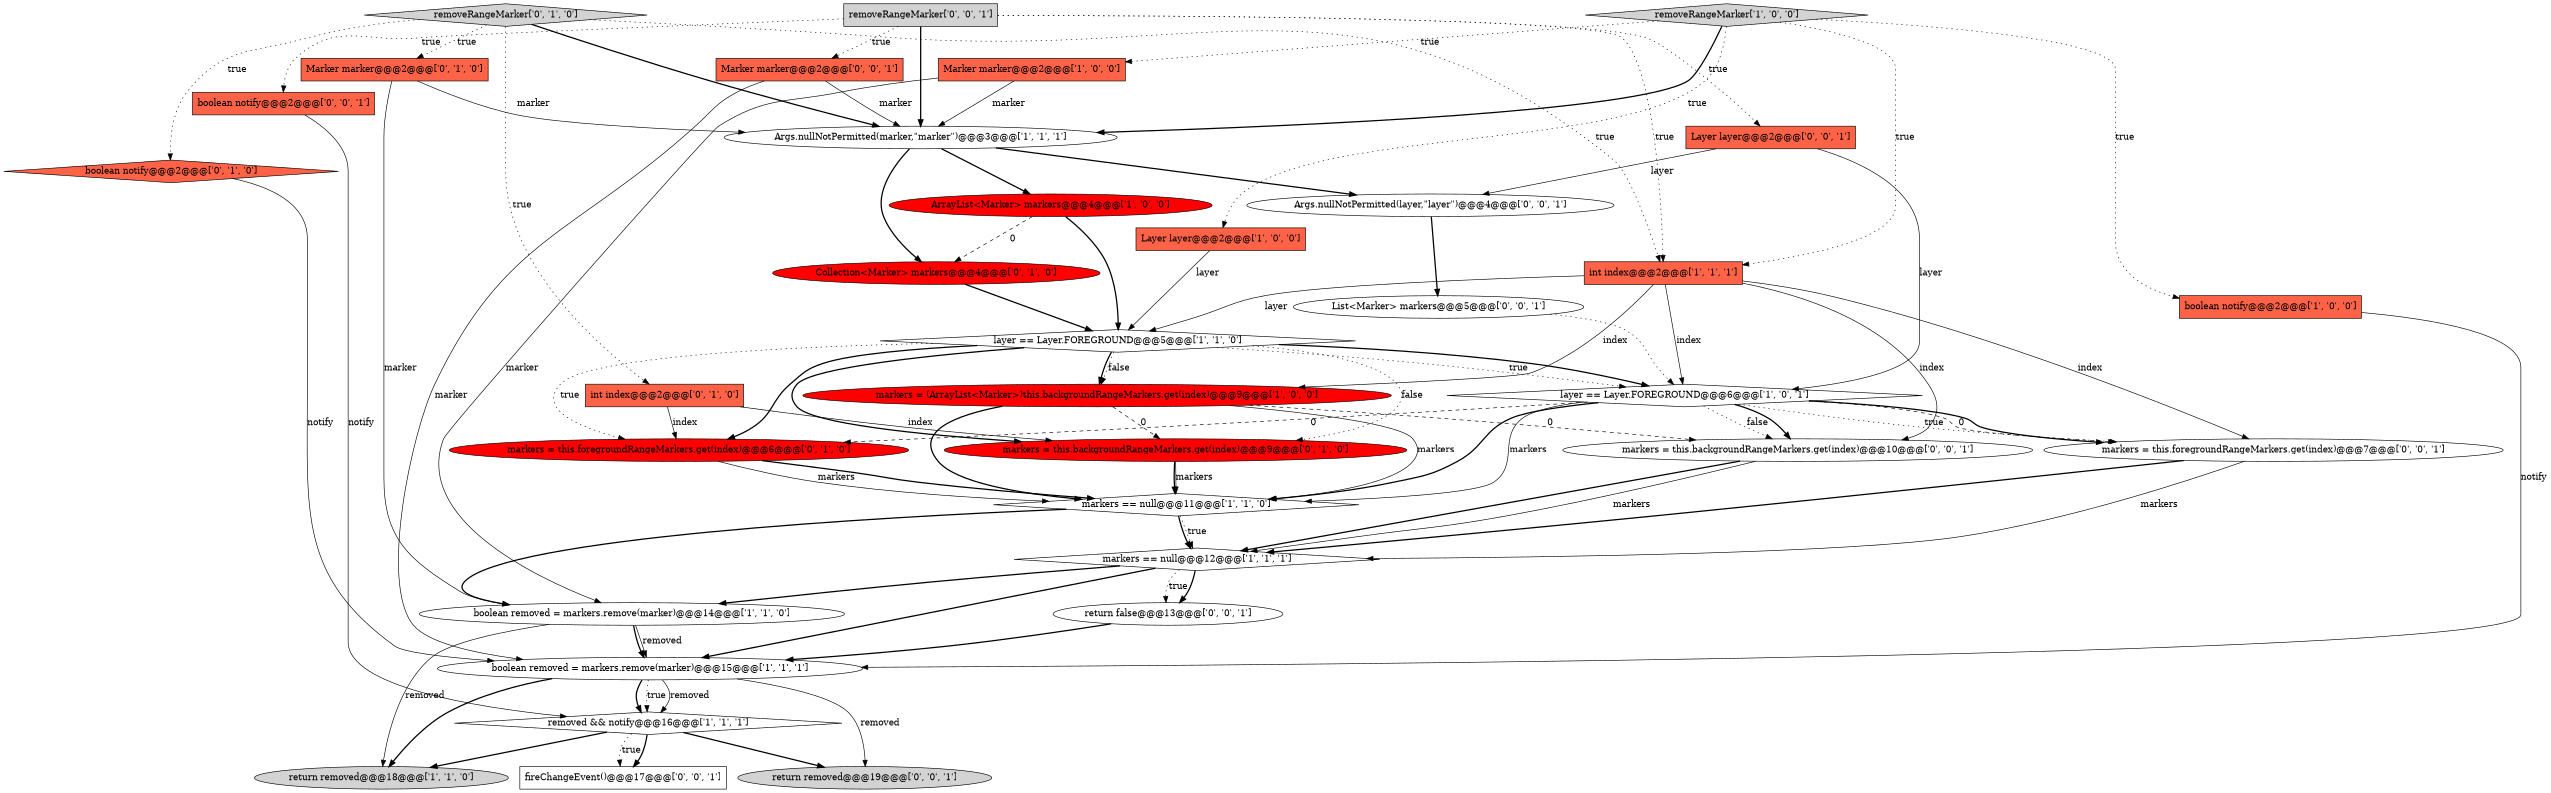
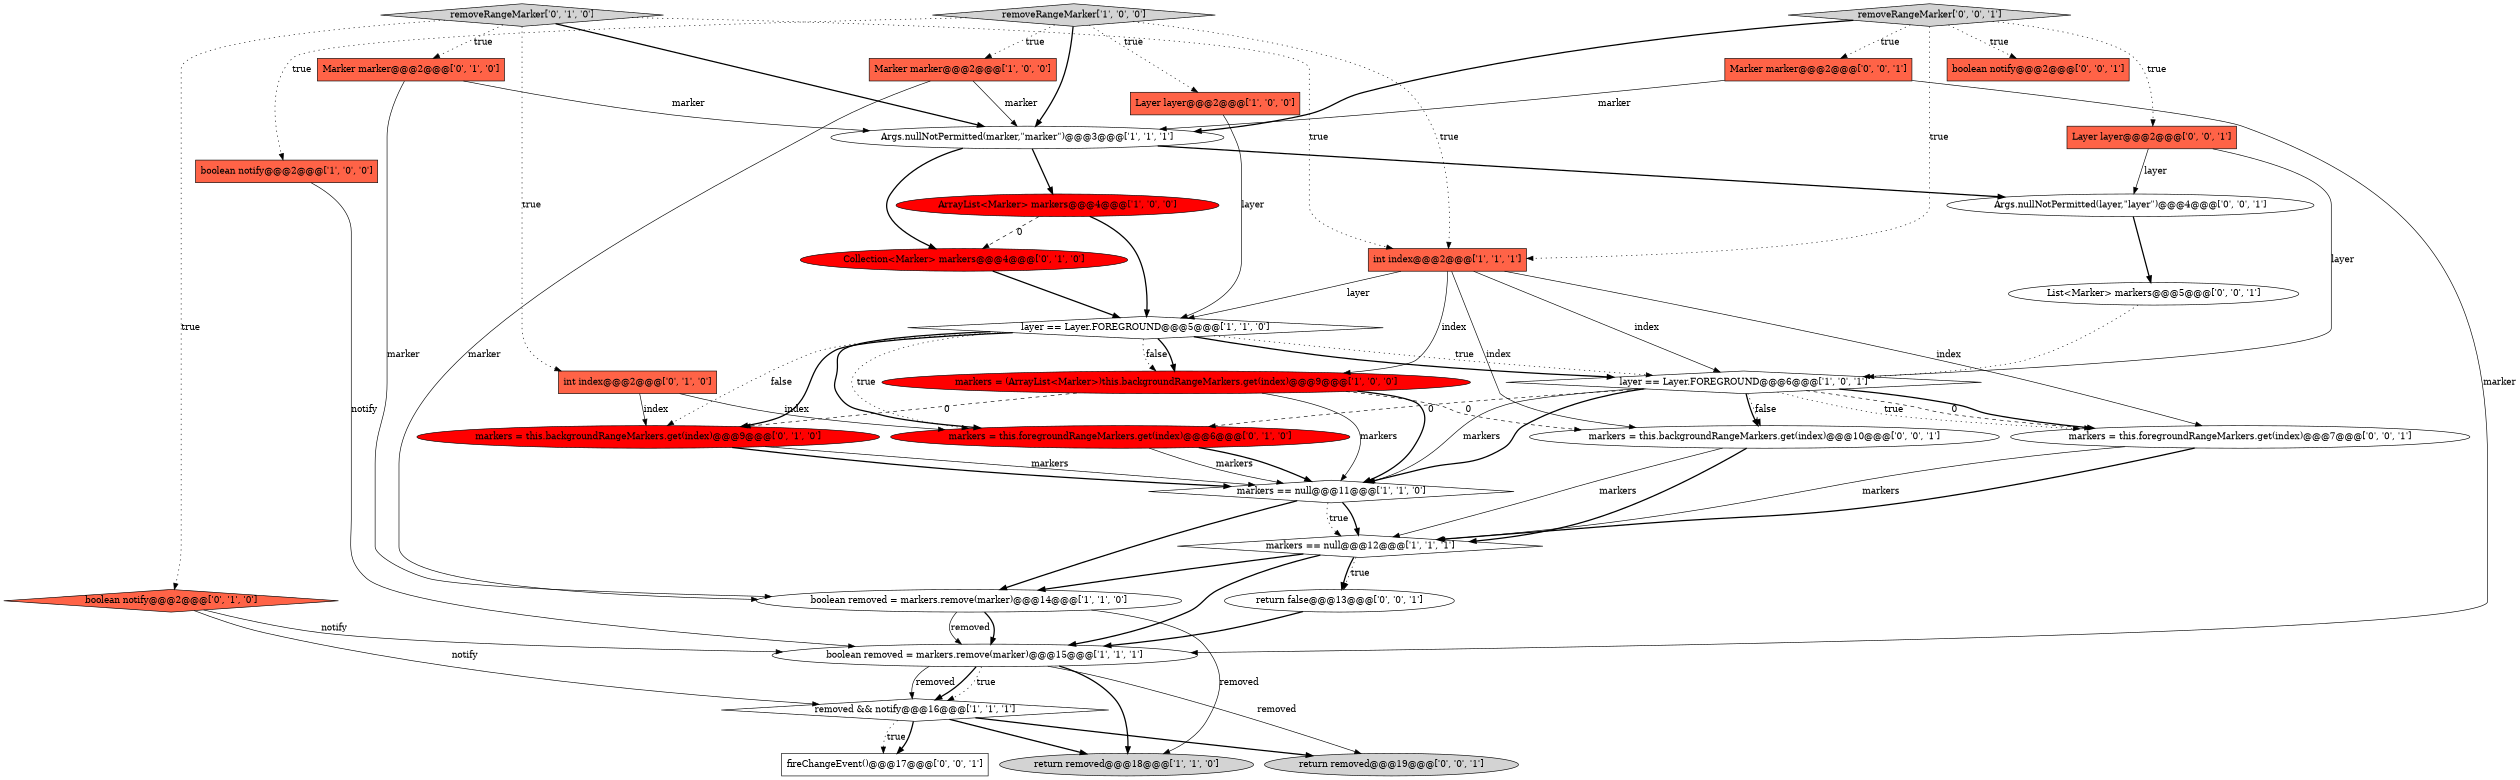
node "removeRangeMarker['0', '0', '1']": shape box -> diamond
edge "boolean notify@@@2@@@['0', '0', '1']" -> "removed && notify@@@16@@@['1', '1', '1']": now "boolean notify@@@2@@@['0', '1', '0']" -> "removed && notify@@@16@@@['1', '1', '1']"
